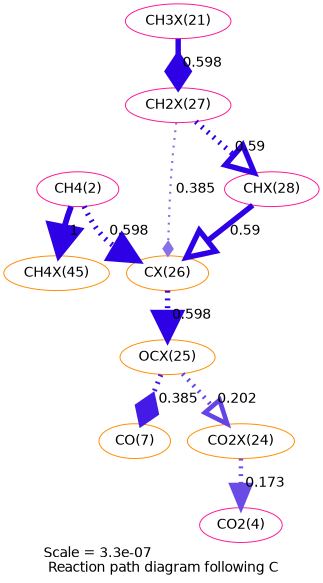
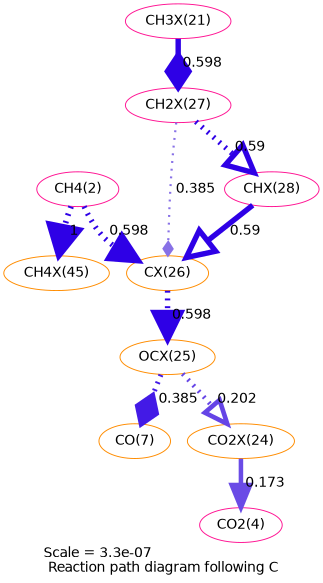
edge "CH4(2)" -> "CH4X(45)": style solid -> dotted
edge "CO2X(24)" -> "CO2(4)": style dotted -> solid
